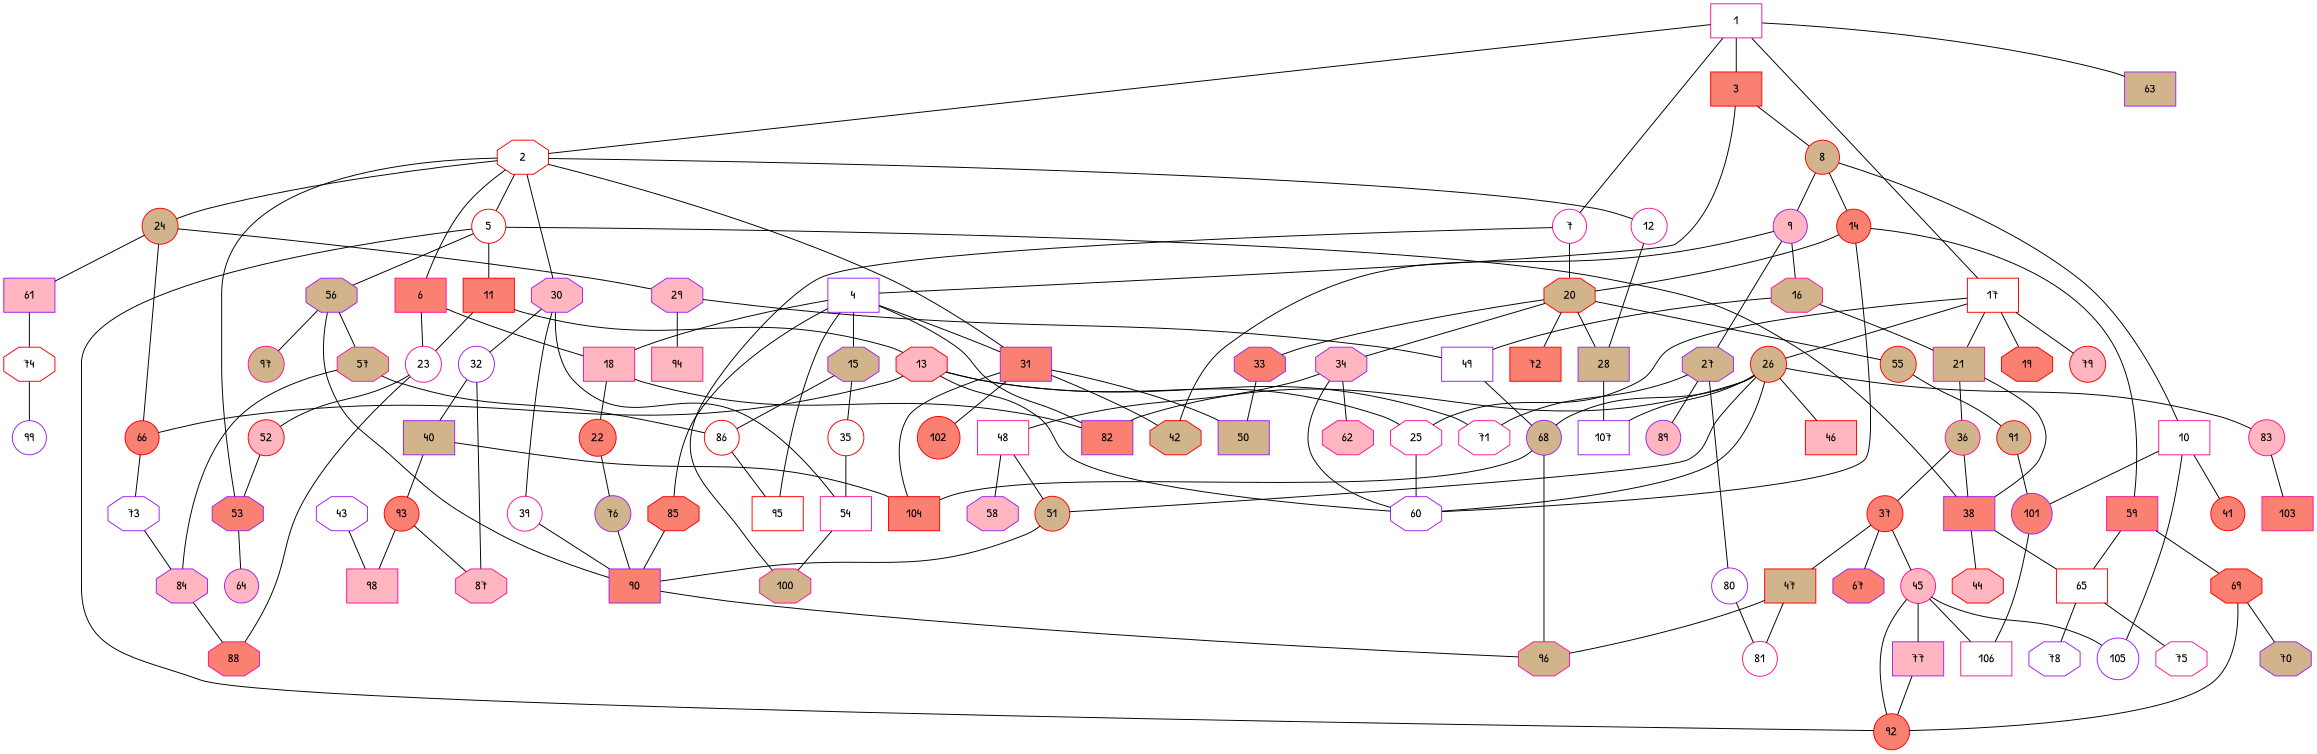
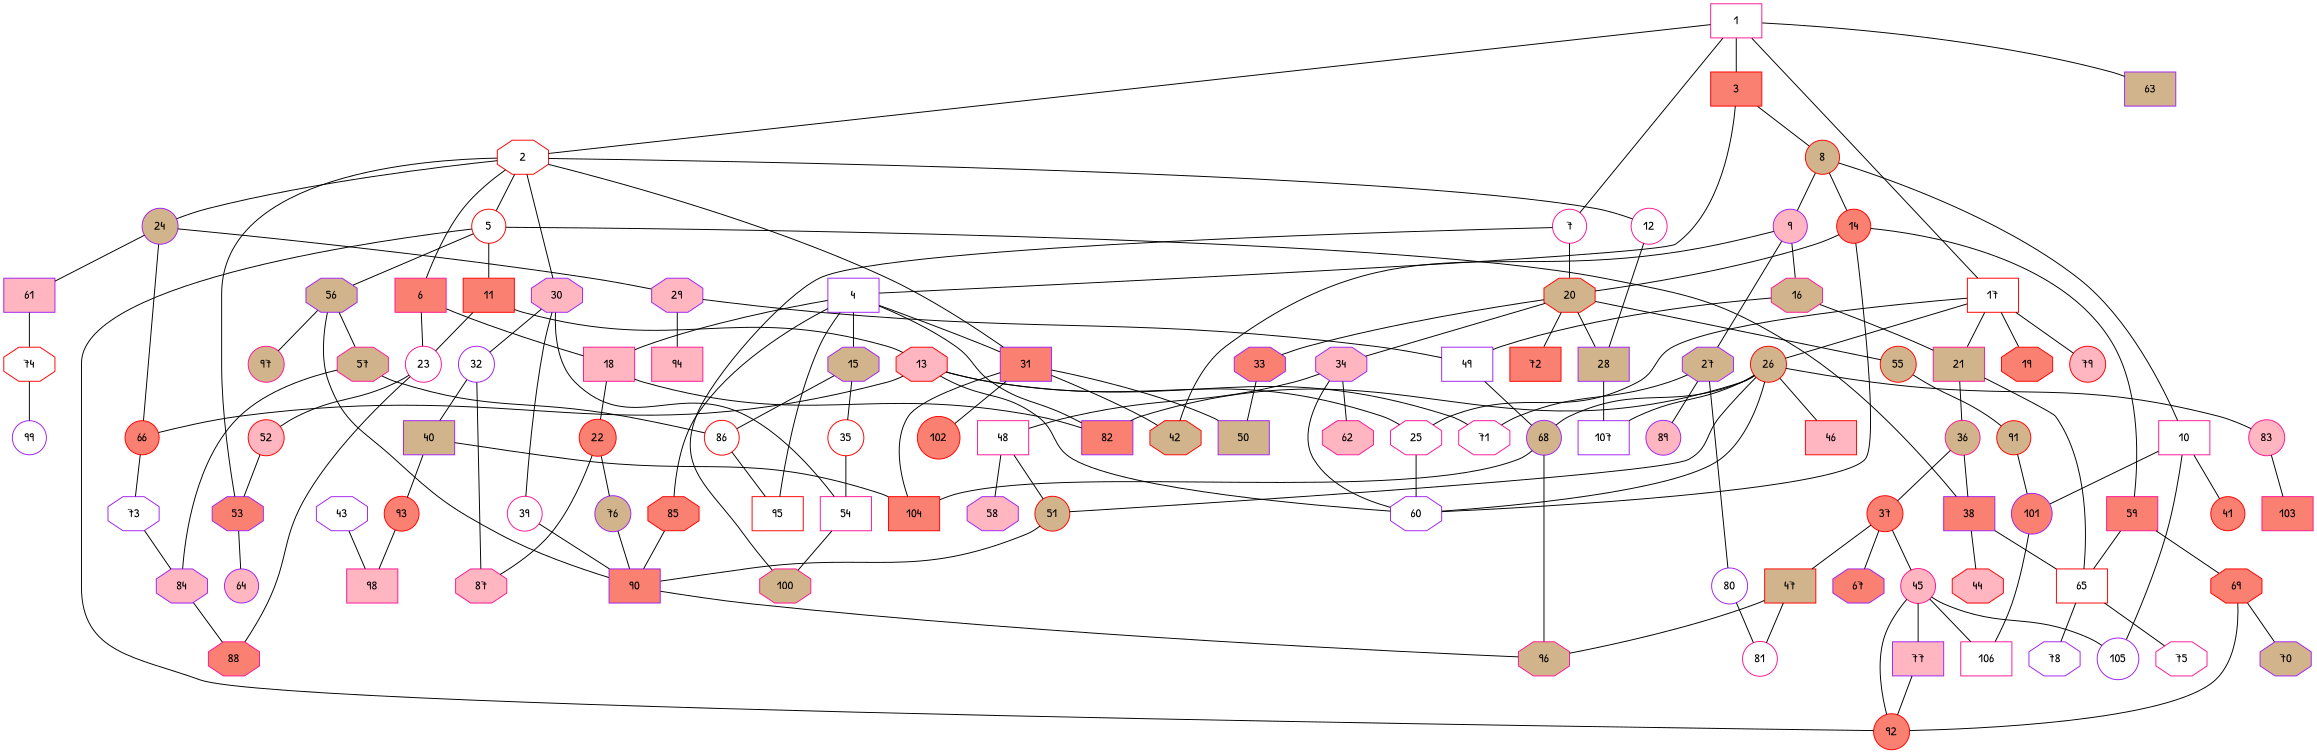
node "24": color red -> purple
edge "21" -- "38": now "21" -- "65"
edge "93" -- "87": now "22" -- "87"
